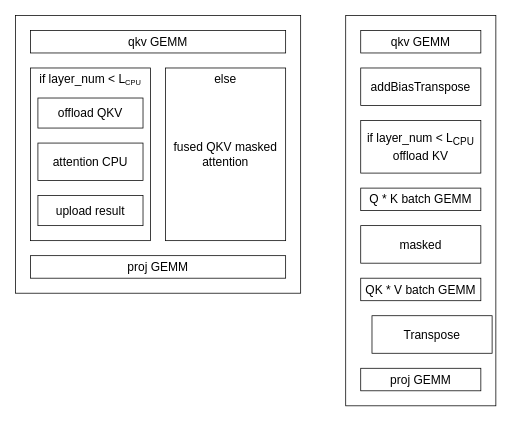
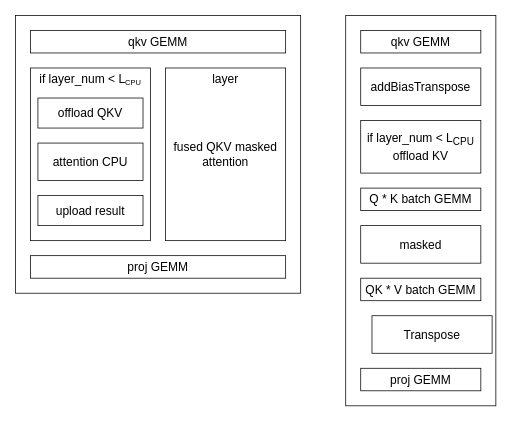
node "else": label "else" -> "layer"
